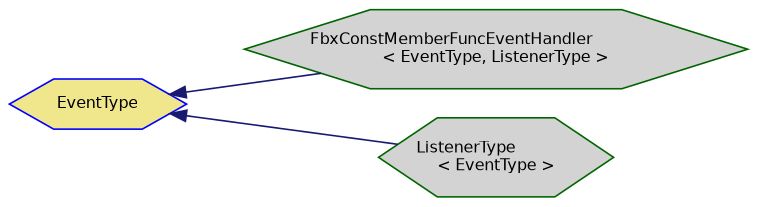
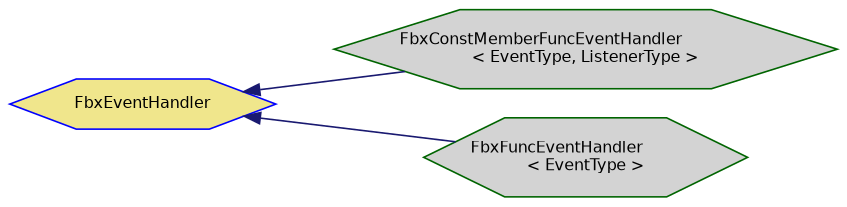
node "EventType": label "EventType" -> "FbxEventHandler"
node "ListenerType < EventType >": label "ListenerType < EventType >" -> "FbxFuncEventHandler < EventType >"
